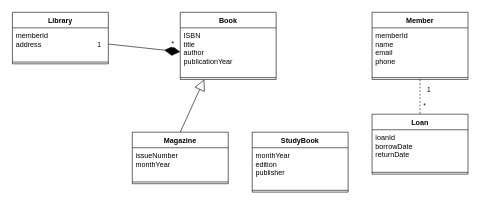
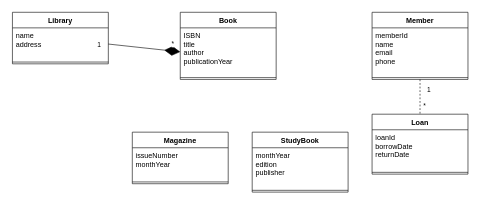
node "memberId address": label "memberId address" -> "name address"
edge "Magazine" -> "Book": removed
